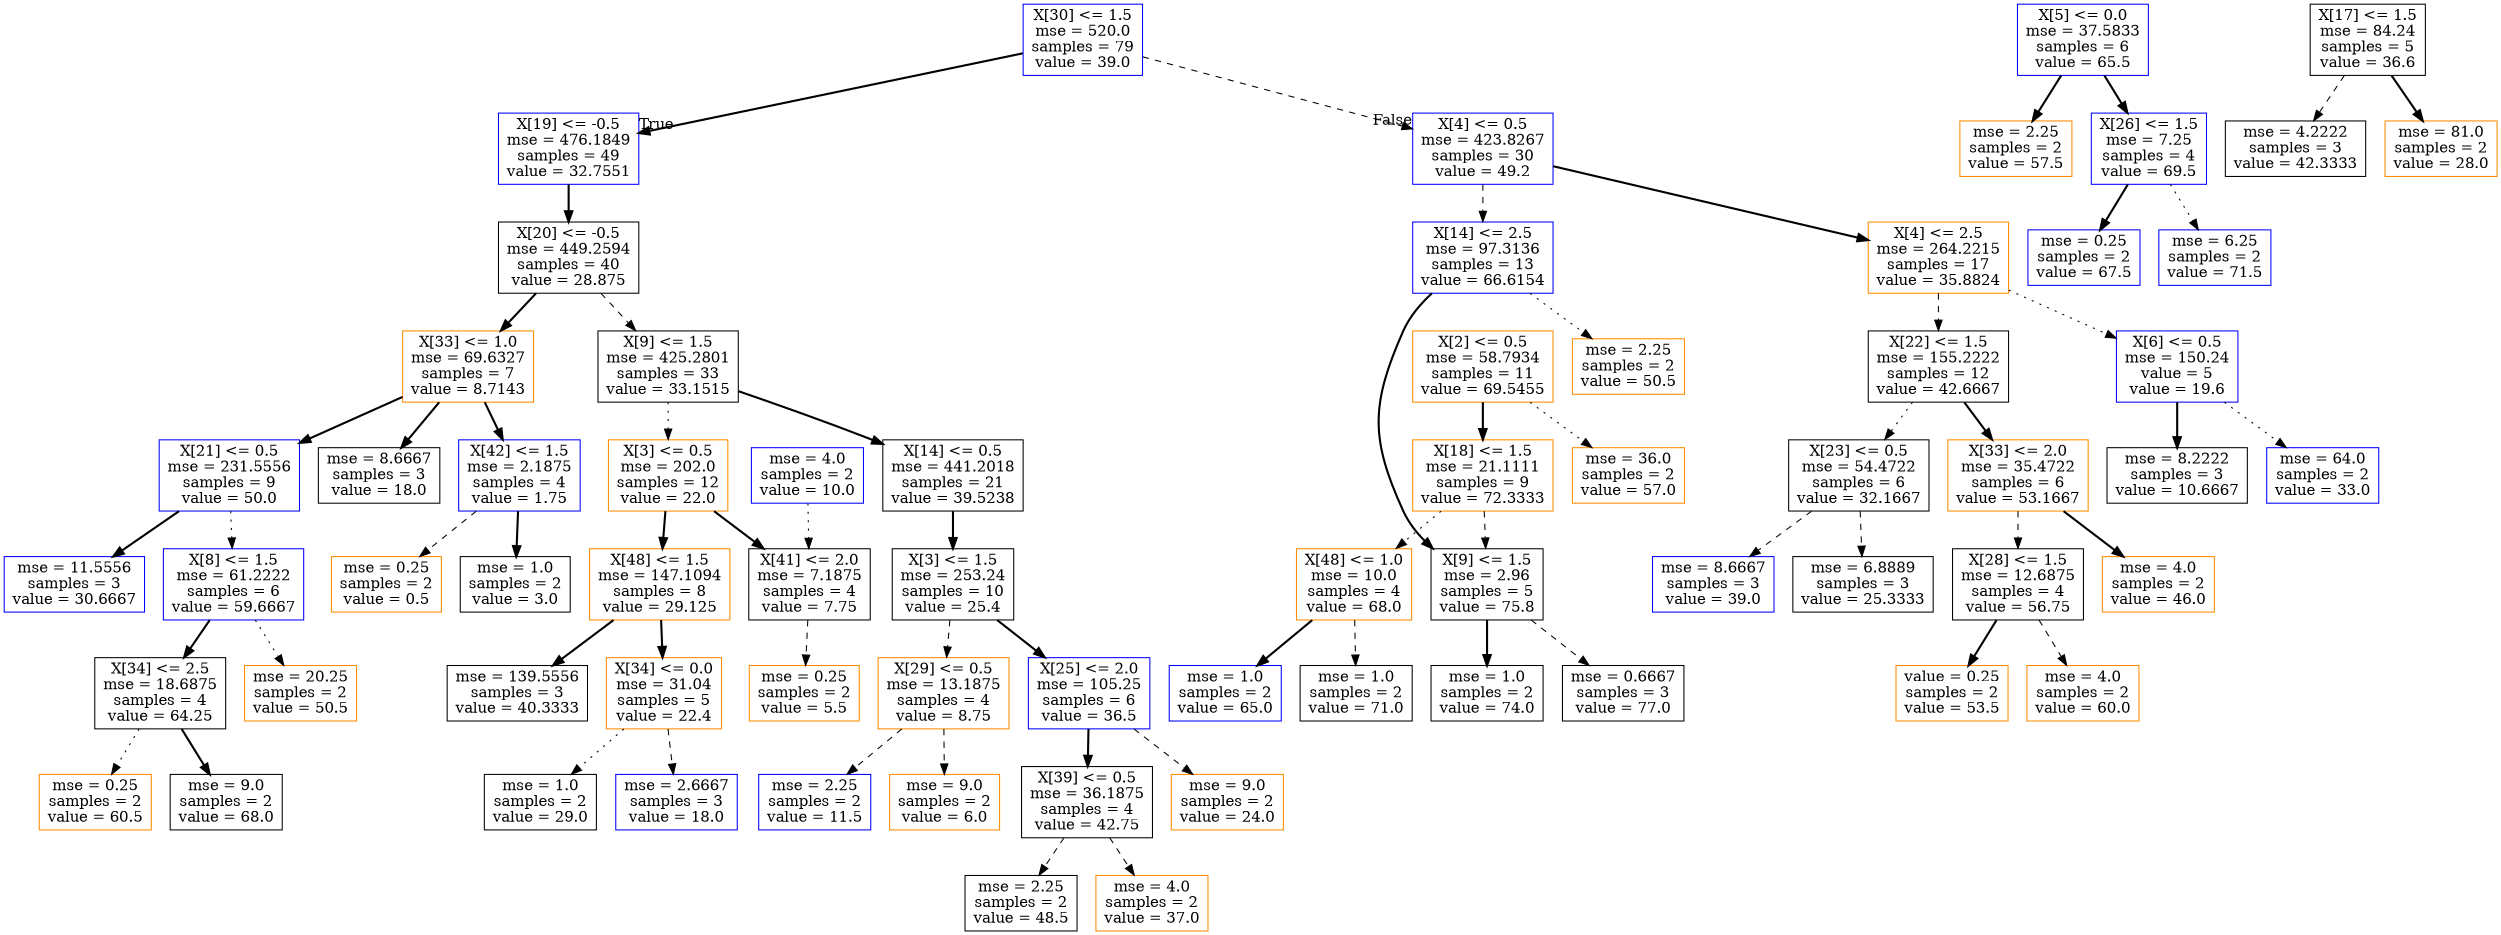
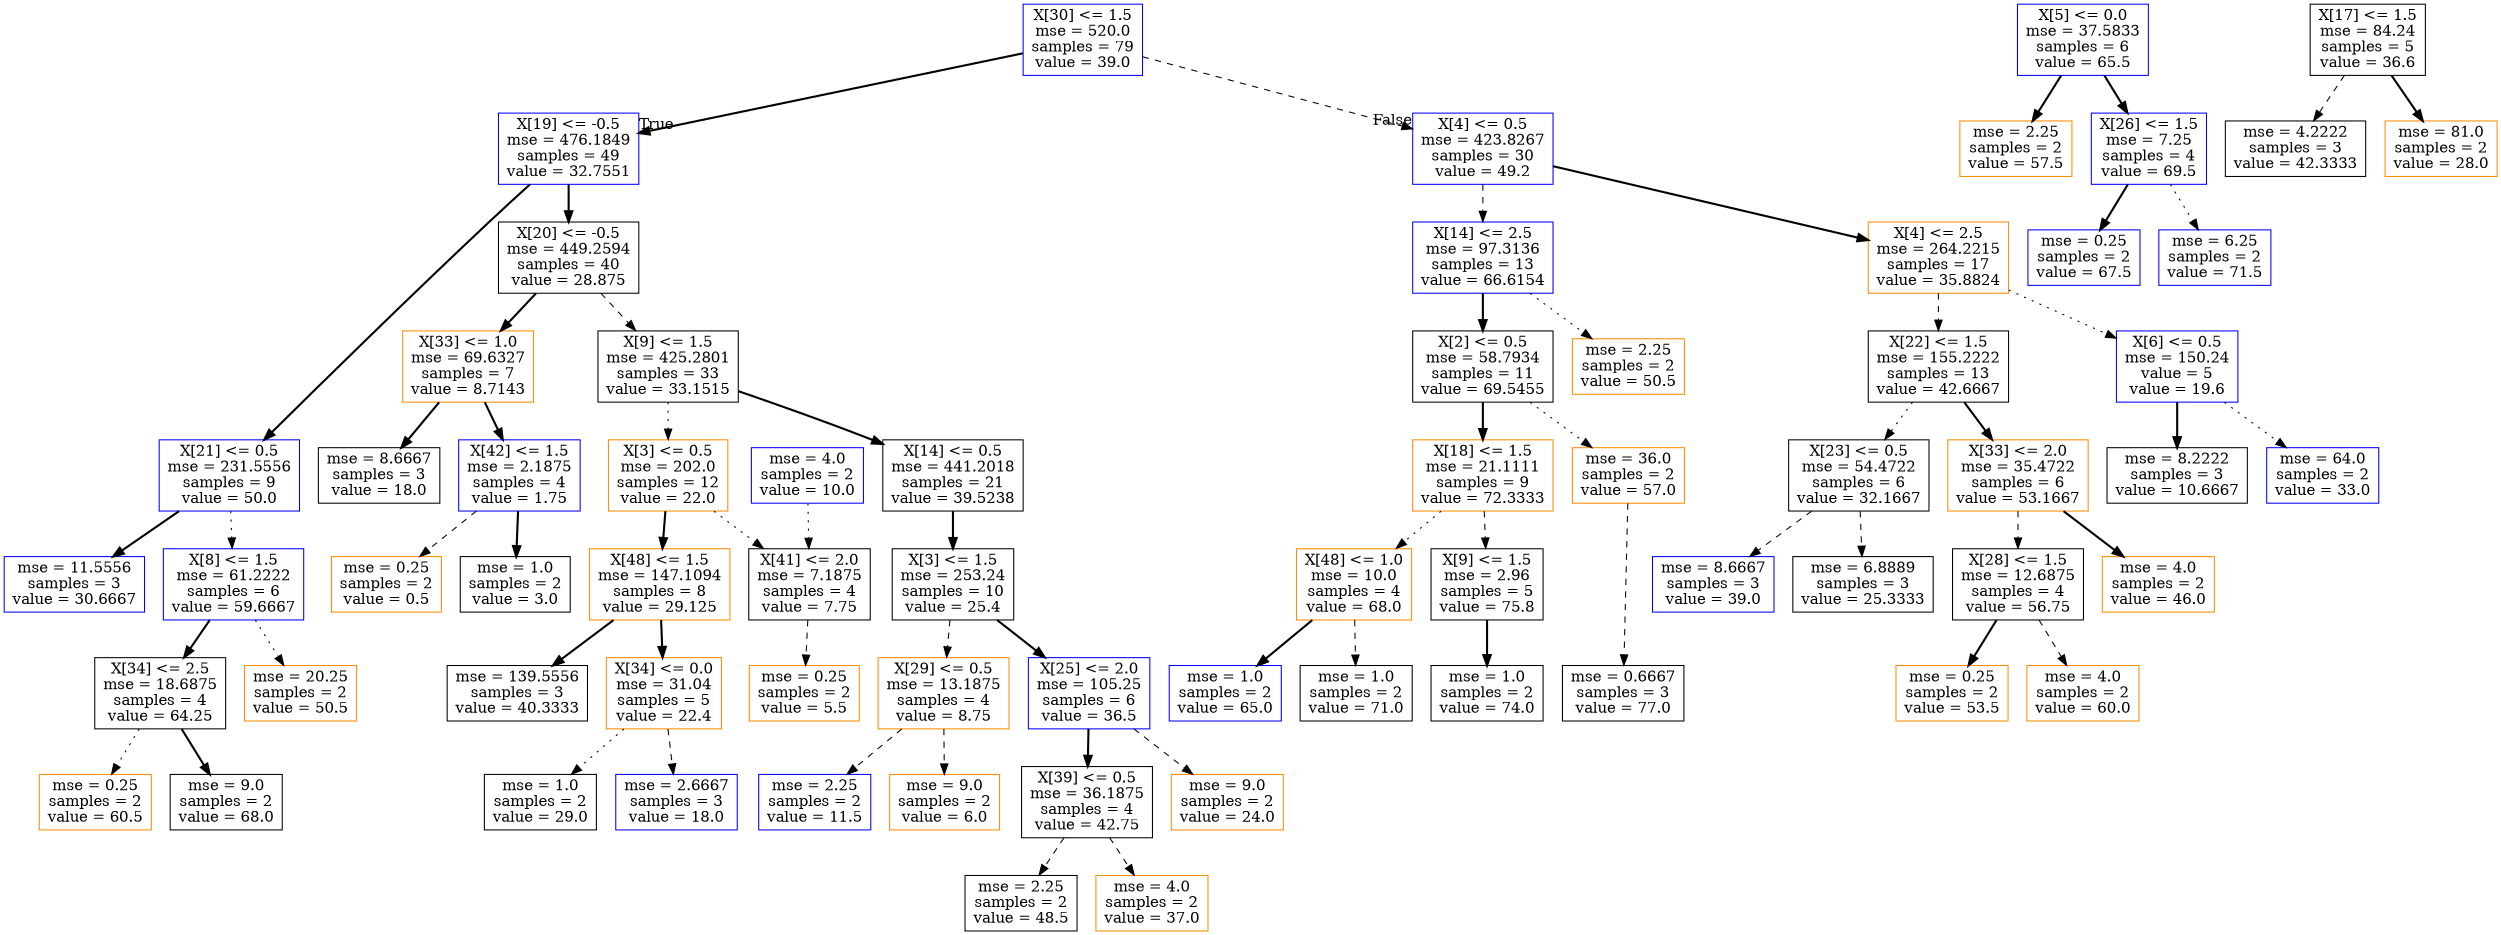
node "X[2] <= 0.5 mse = 58.7934 samples = 11 value = 69.5455": color darkorange -> black
node "X[22] <= 1.5 mse = 155.2222 samples = 12 value = 42.6667": label "X[22] <= 1.5 mse = 155.2222 samples = 12 value = 42.6667" -> "X[22] <= 1.5 mse = 155.2222 samples = 13 value = 42.6667"
edge "X[14] <= 2.5 mse = 97.3136 samples = 13 value = 66.6154" -> "X[9] <= 1.5 mse = 2.96 samples = 5 value = 75.8": now "X[14] <= 2.5 mse = 97.3136 samples = 13 value = 66.6154" -> "X[2] <= 0.5 mse = 58.7934 samples = 11 value = 69.5455"
edge "X[33] <= 1.0 mse = 69.6327 samples = 7 value = 8.7143" -> "X[21] <= 0.5 mse = 231.5556 samples = 9 value = 50.0": now "X[19] <= -0.5 mse = 476.1849 samples = 49 value = 32.7551" -> "X[21] <= 0.5 mse = 231.5556 samples = 9 value = 50.0"
edge "X[3] <= 0.5 mse = 202.0 samples = 12 value = 22.0" -> "X[41] <= 2.0 mse = 7.1875 samples = 4 value = 7.75": style bold -> dotted
edge "X[9] <= 1.5 mse = 2.96 samples = 5 value = 75.8" -> "mse = 0.6667 samples = 3 value = 77.0": now "mse = 36.0 samples = 2 value = 57.0" -> "mse = 0.6667 samples = 3 value = 77.0"
node "value = 0.25 samples = 2 value = 53.5": label "value = 0.25 samples = 2 value = 53.5" -> "mse = 0.25 samples = 2 value = 53.5"
